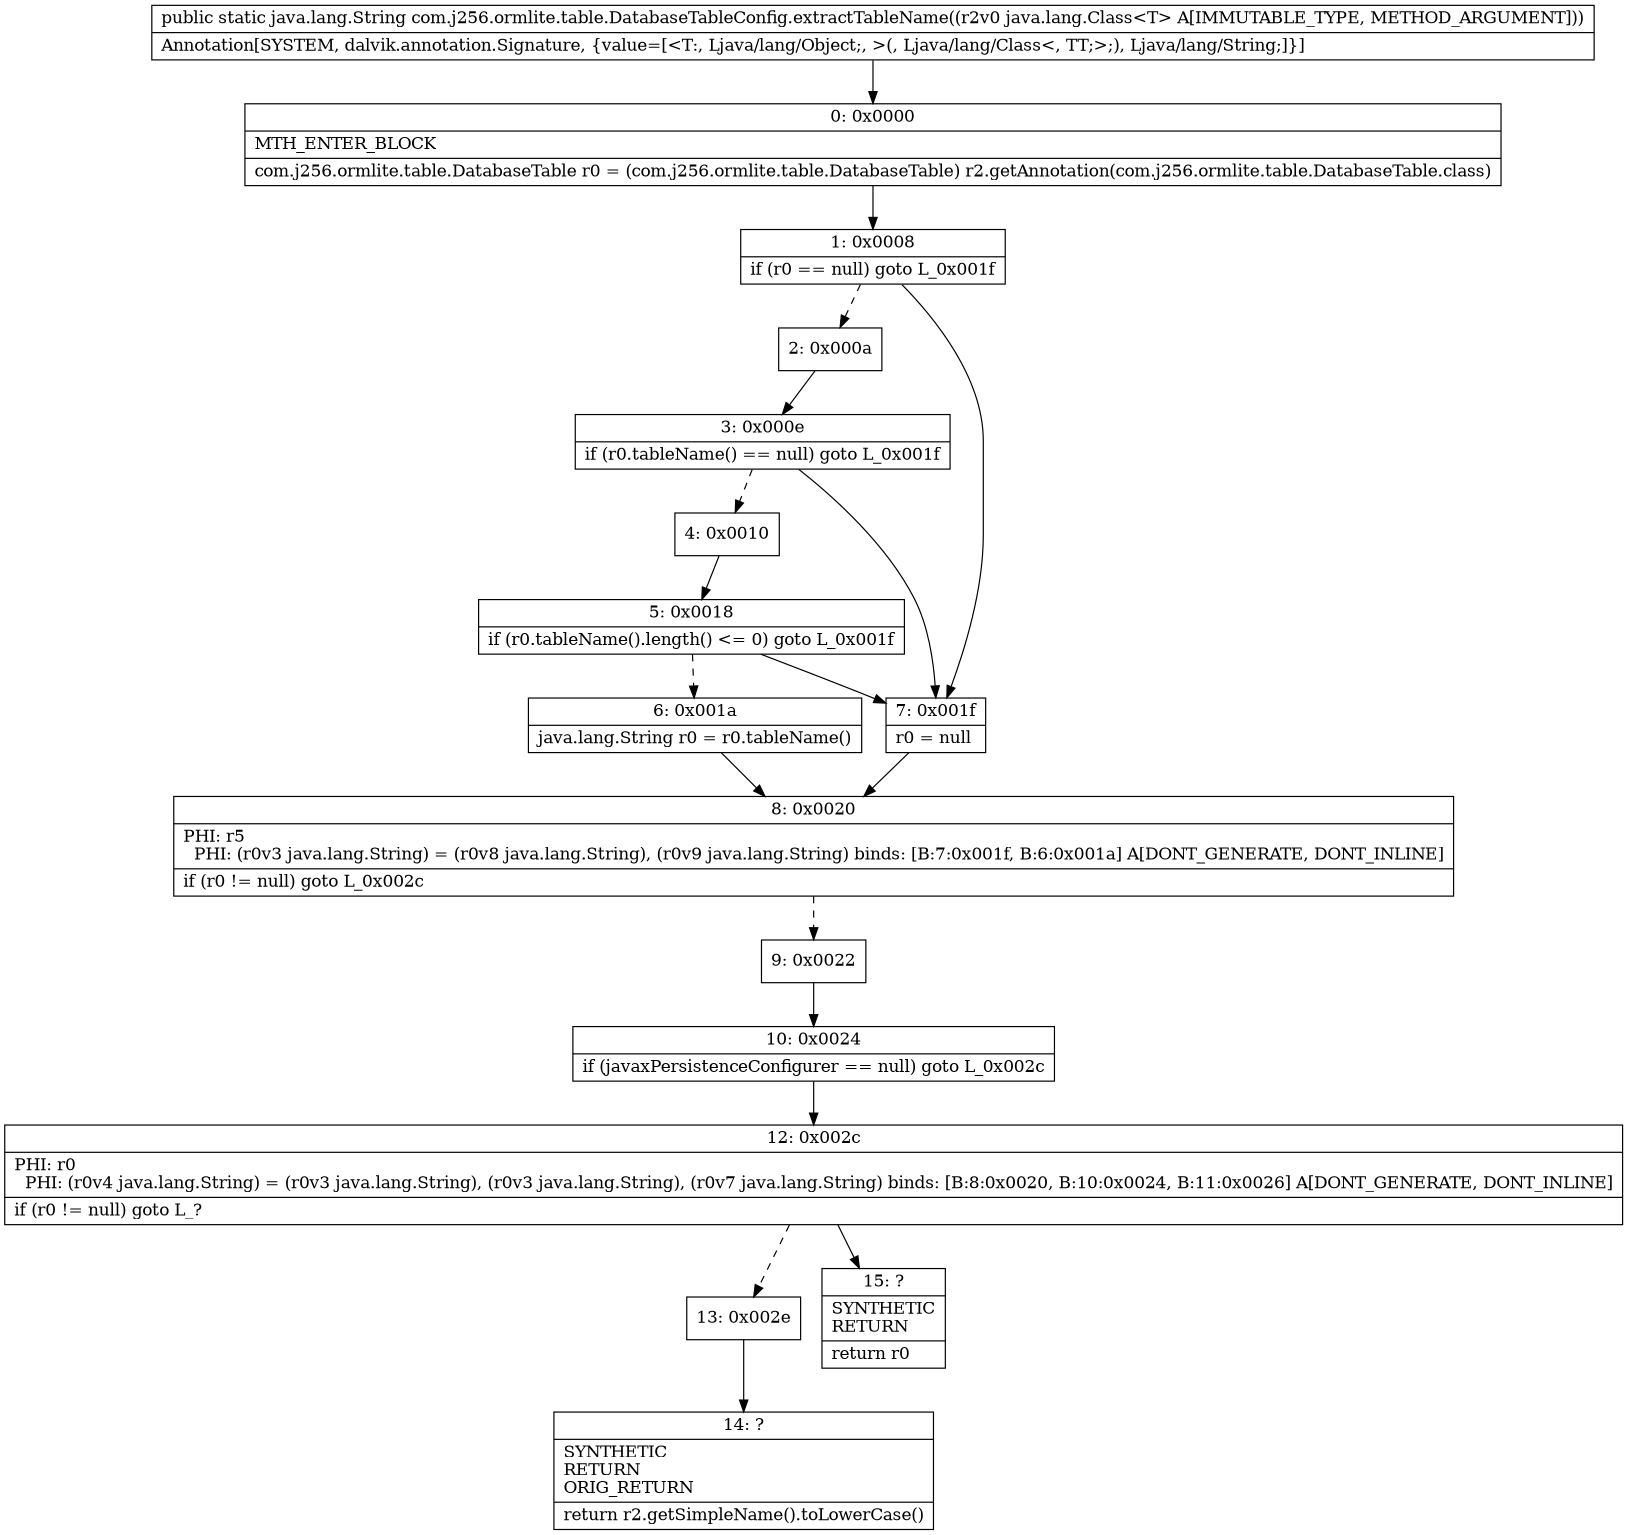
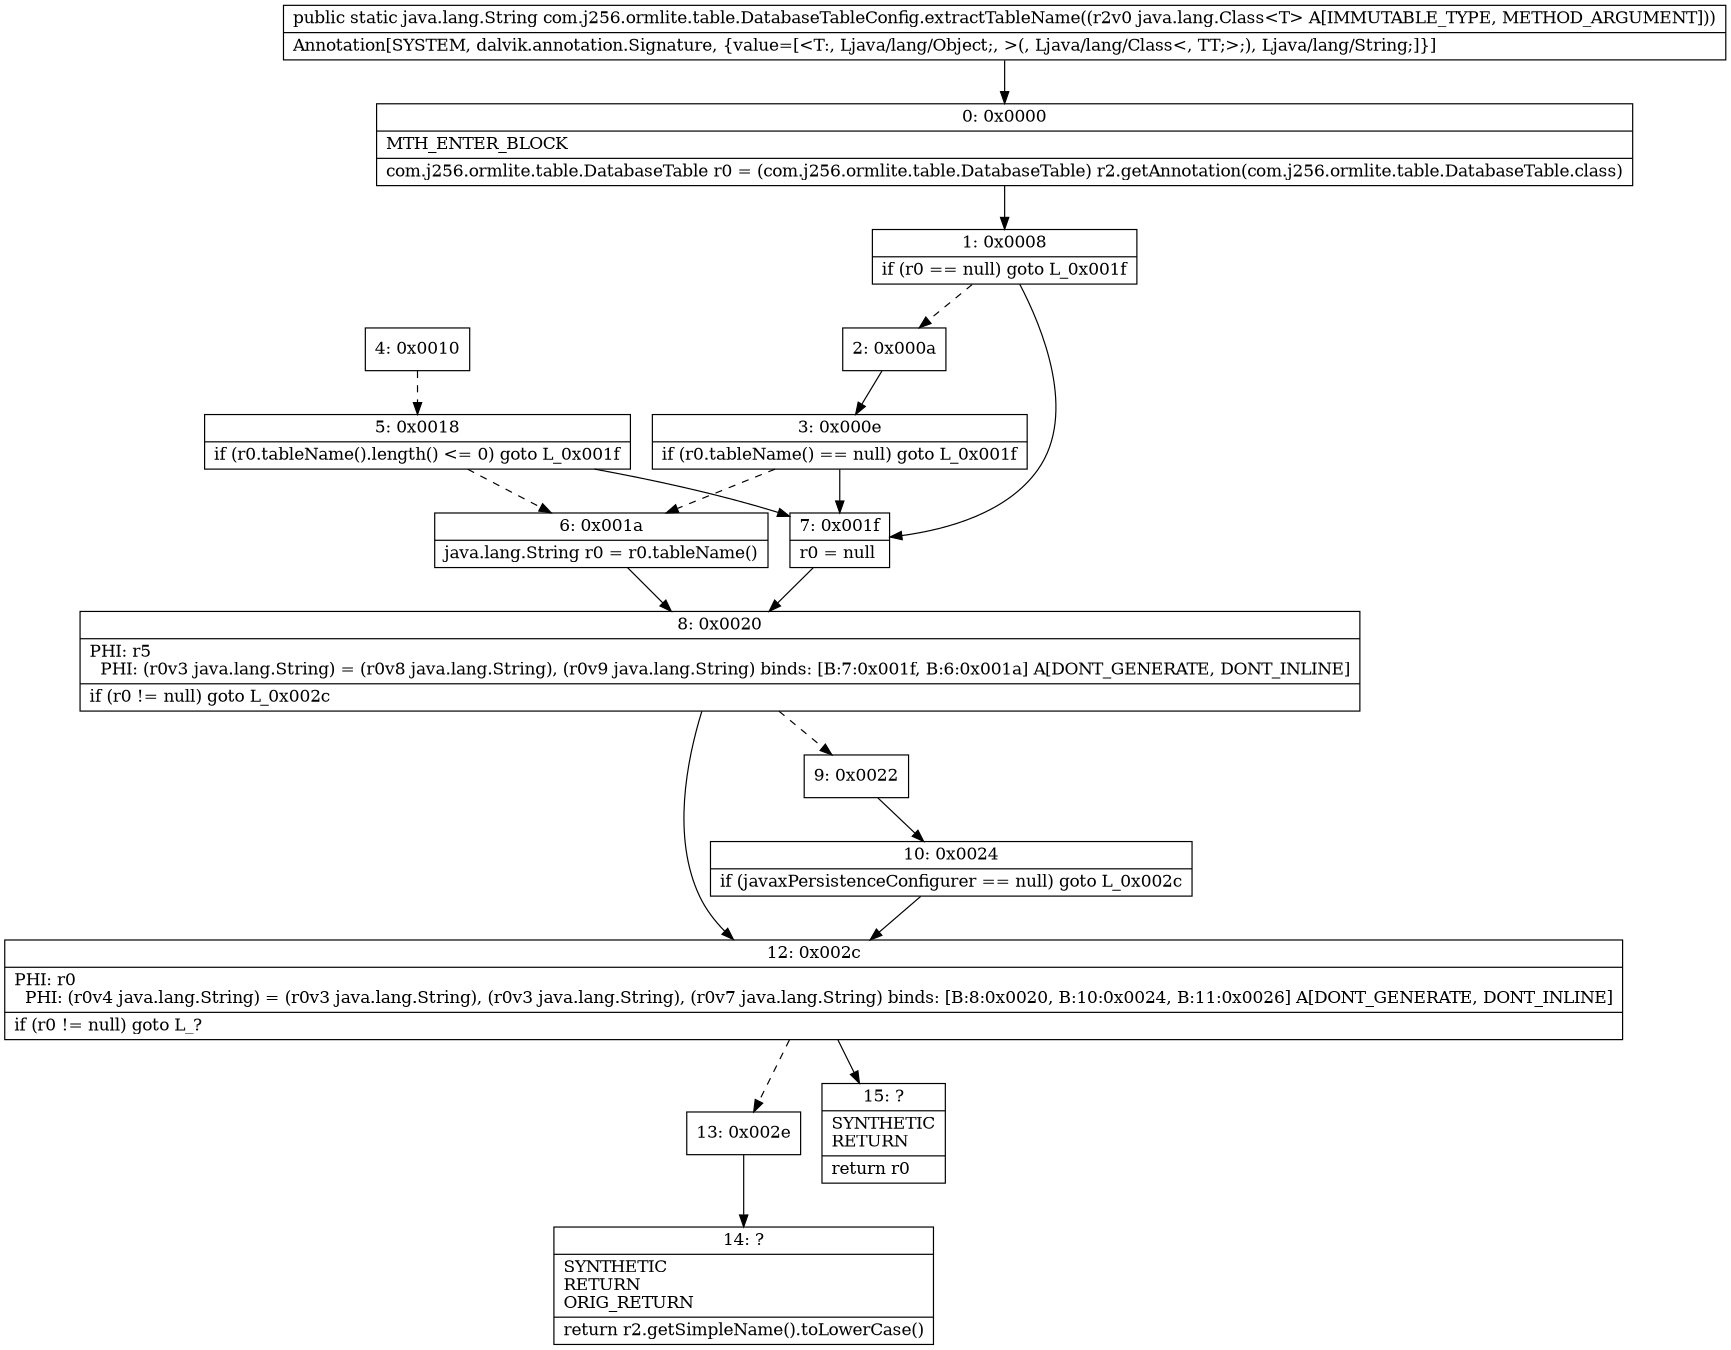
edge "3: 0x000e" -> "4: 0x0010": now "3: 0x000e" -> "6: 0x001a"
edge "4: 0x0010" -> "5: 0x0018": style solid -> dashed
edge "8: 0x0020" -> "12: 0x002c": added
